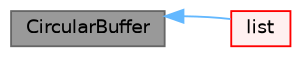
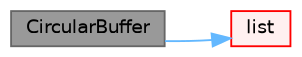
edge "list" -> "CircularBuffer": reversed
